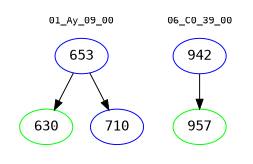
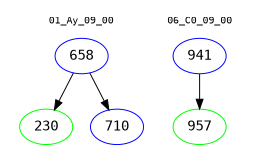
cluster "06_C0_39_00": label "06_C0_39_00" -> "06_C0_09_00"
node "653": label "653" -> "658"
node "942": label "942" -> "941"
node "630": label "630" -> "230"
